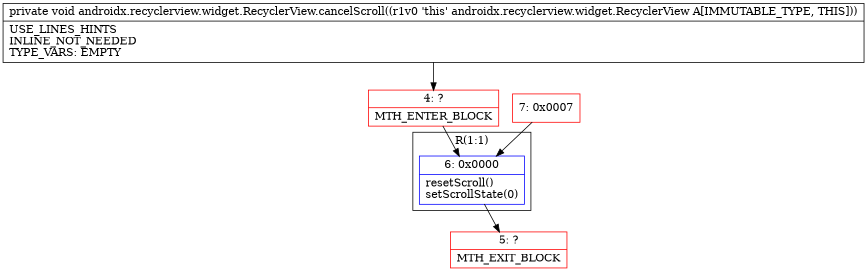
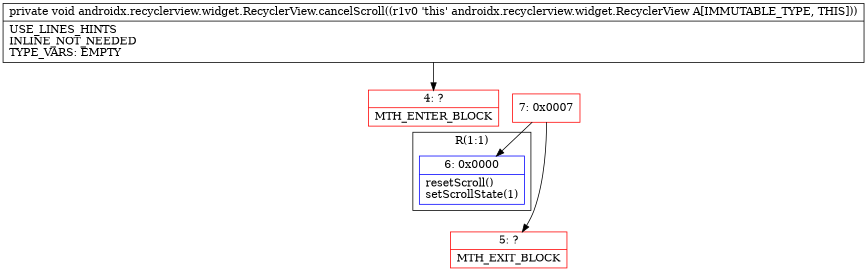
edge "4: ?" -> "6: 0x0000": removed
node "6: 0x0000": text "setScrollState(0)" -> "setScrollState(1)"
edge "6: 0x0000" -> "5: ?": now "7: 0x0007" -> "5: ?"
